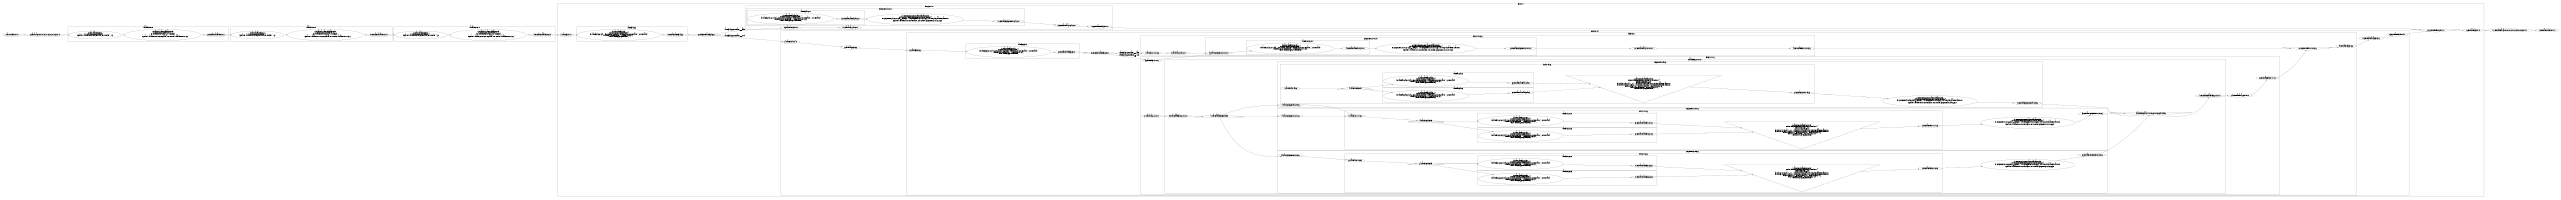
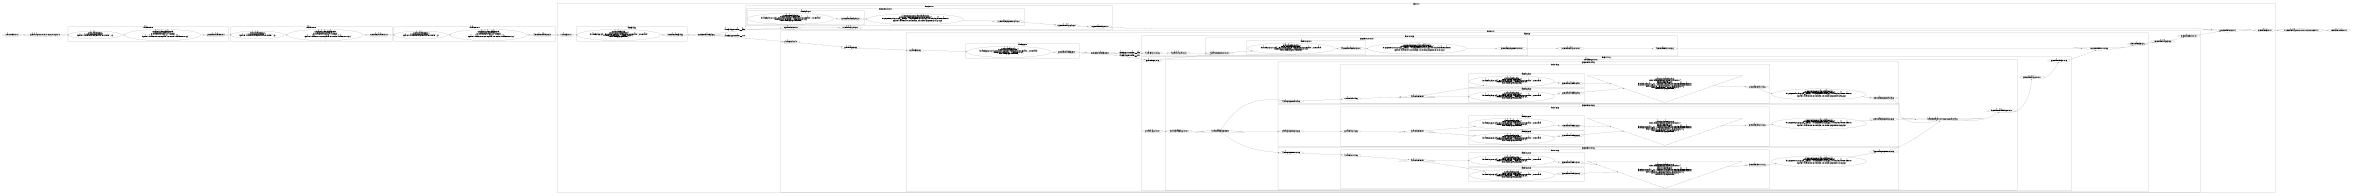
edge "33:choiceNodeVarRef5_8_5_10" -> "91:startsBloc11_10_13_6": label "(VarRef3_4_3_6terminates == false)" -> "(VarRef5_8_5_10terminates == false)"
edge "74:startsAssignment9_12_9_26" -> "47:startsPlus7_17_7_26": now "74:startsAssignment9_12_9_26" -> "77:startsPlus9_17_9_26"
